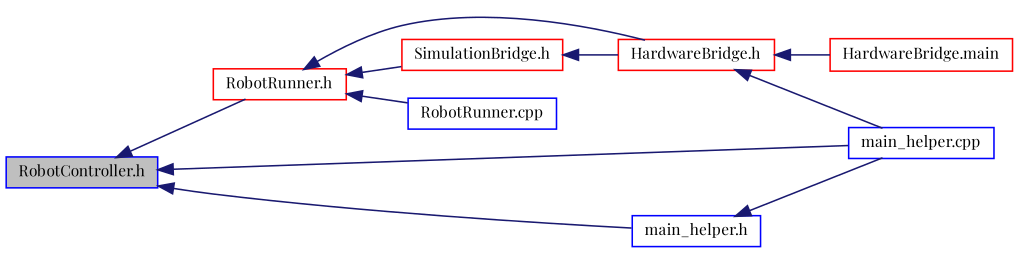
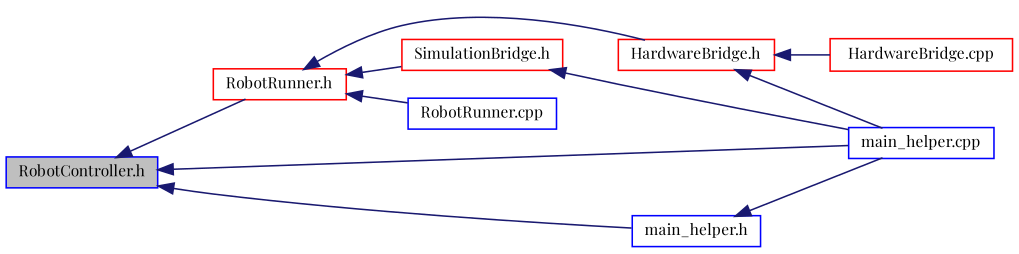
edge "HardwareBridge.h" -> "SimulationBridge.h": now "main_helper.cpp" -> "SimulationBridge.h"
node "HardwareBridge.main": label "HardwareBridge.main" -> "HardwareBridge.cpp"
